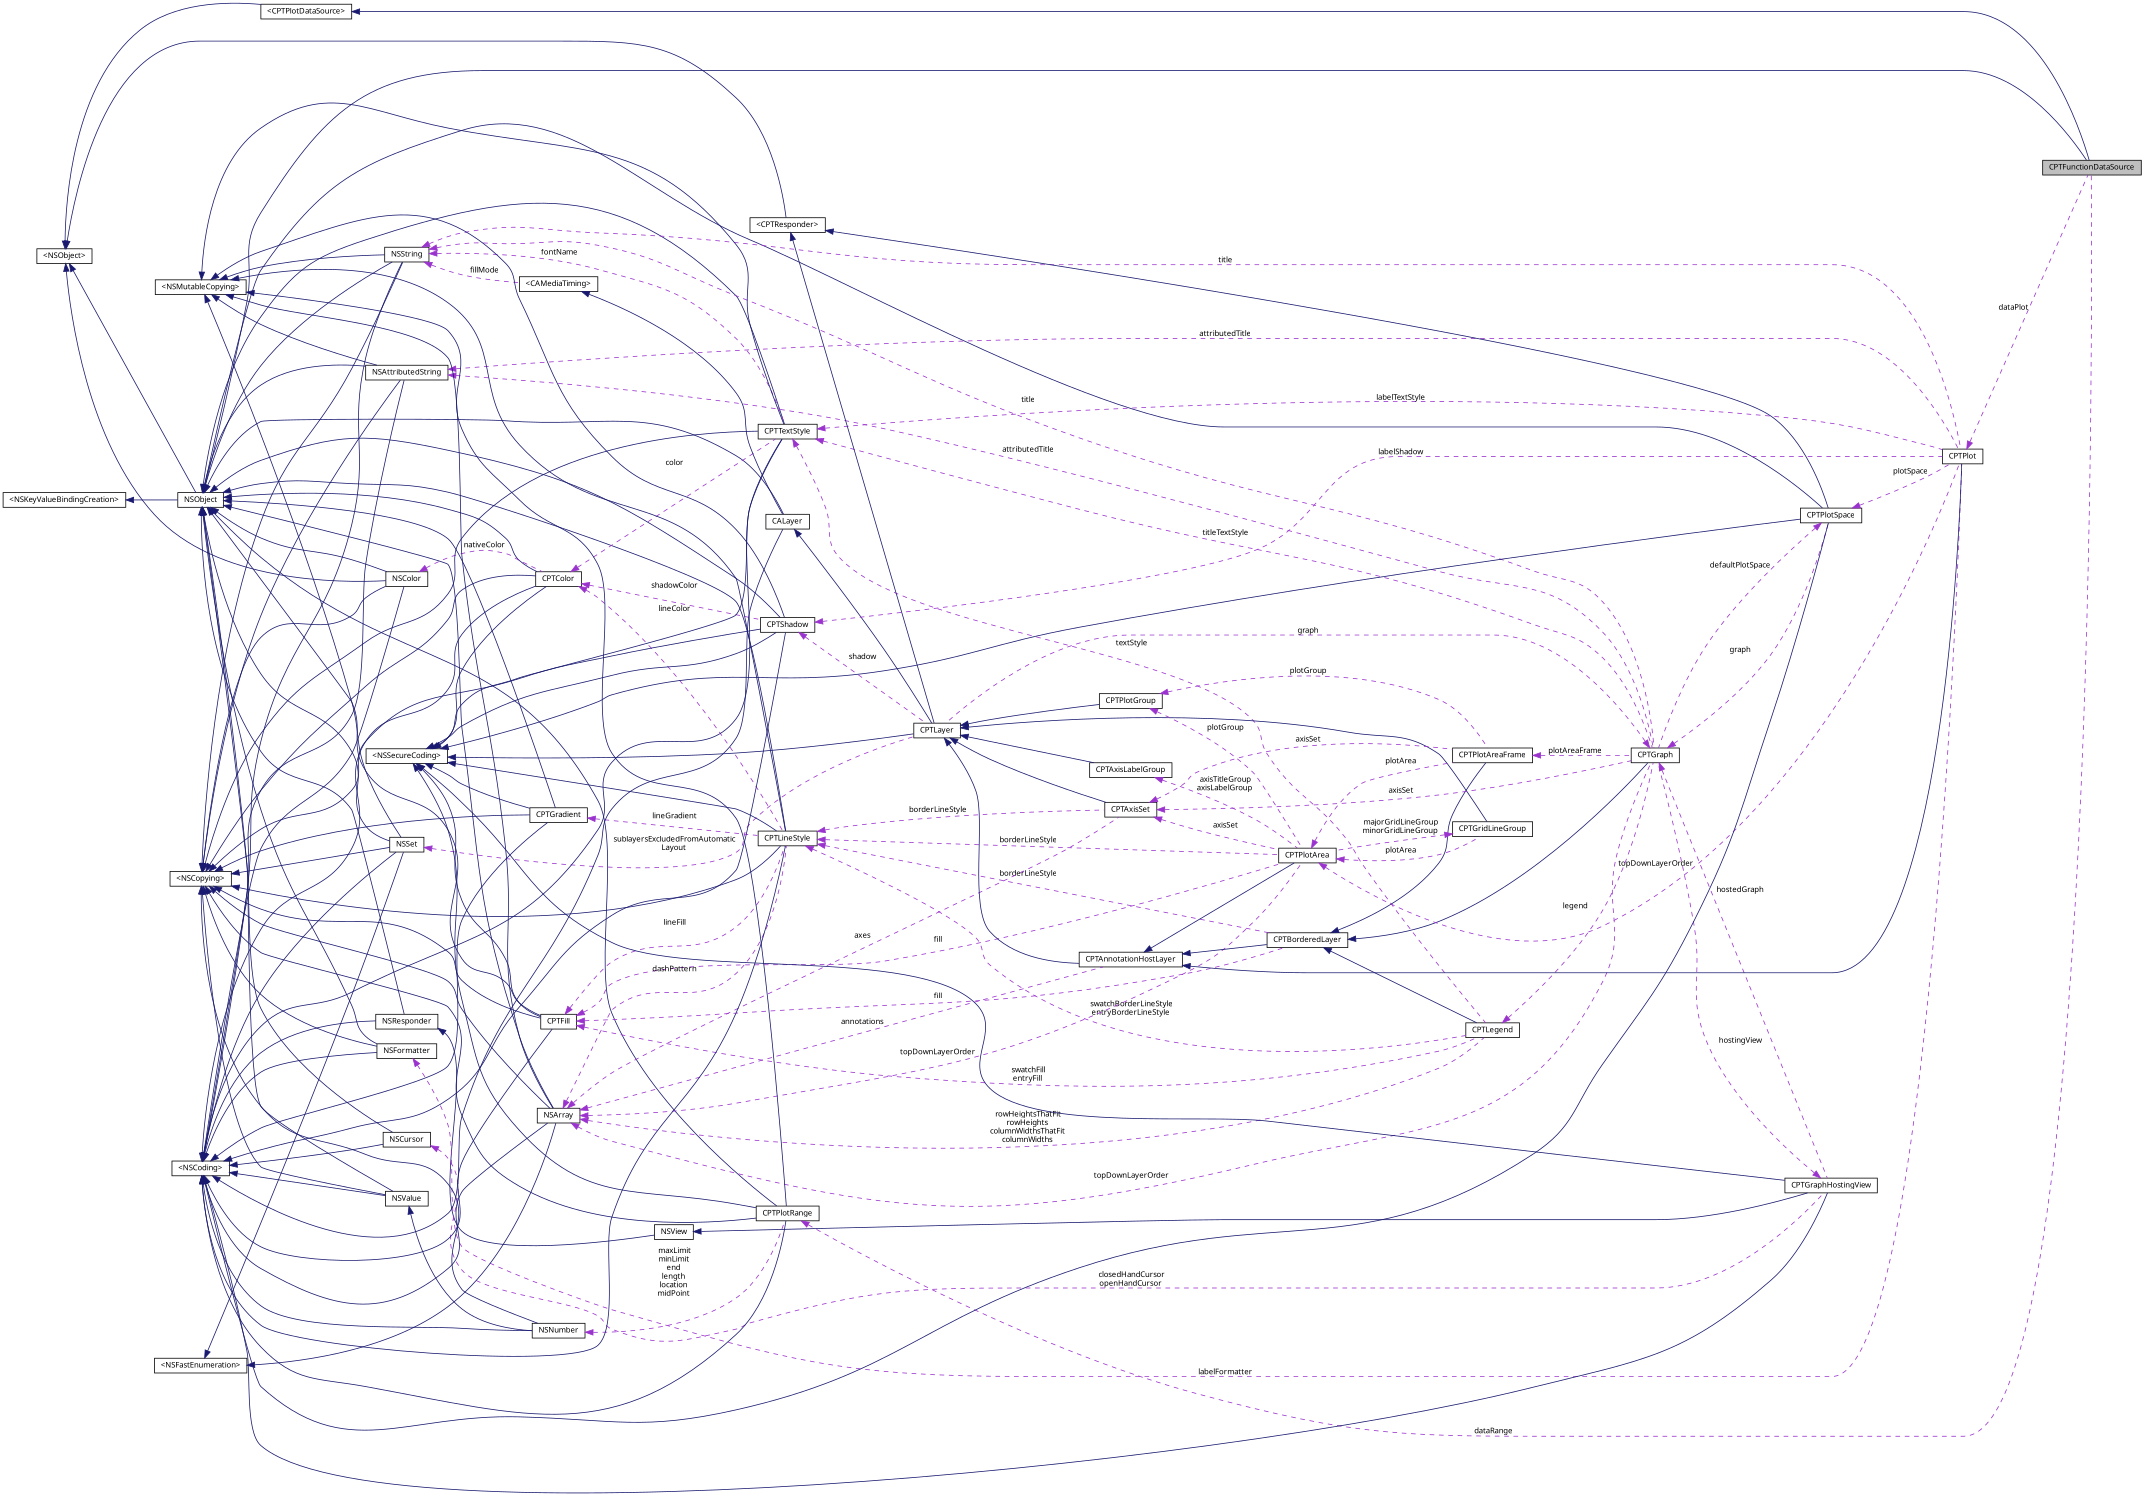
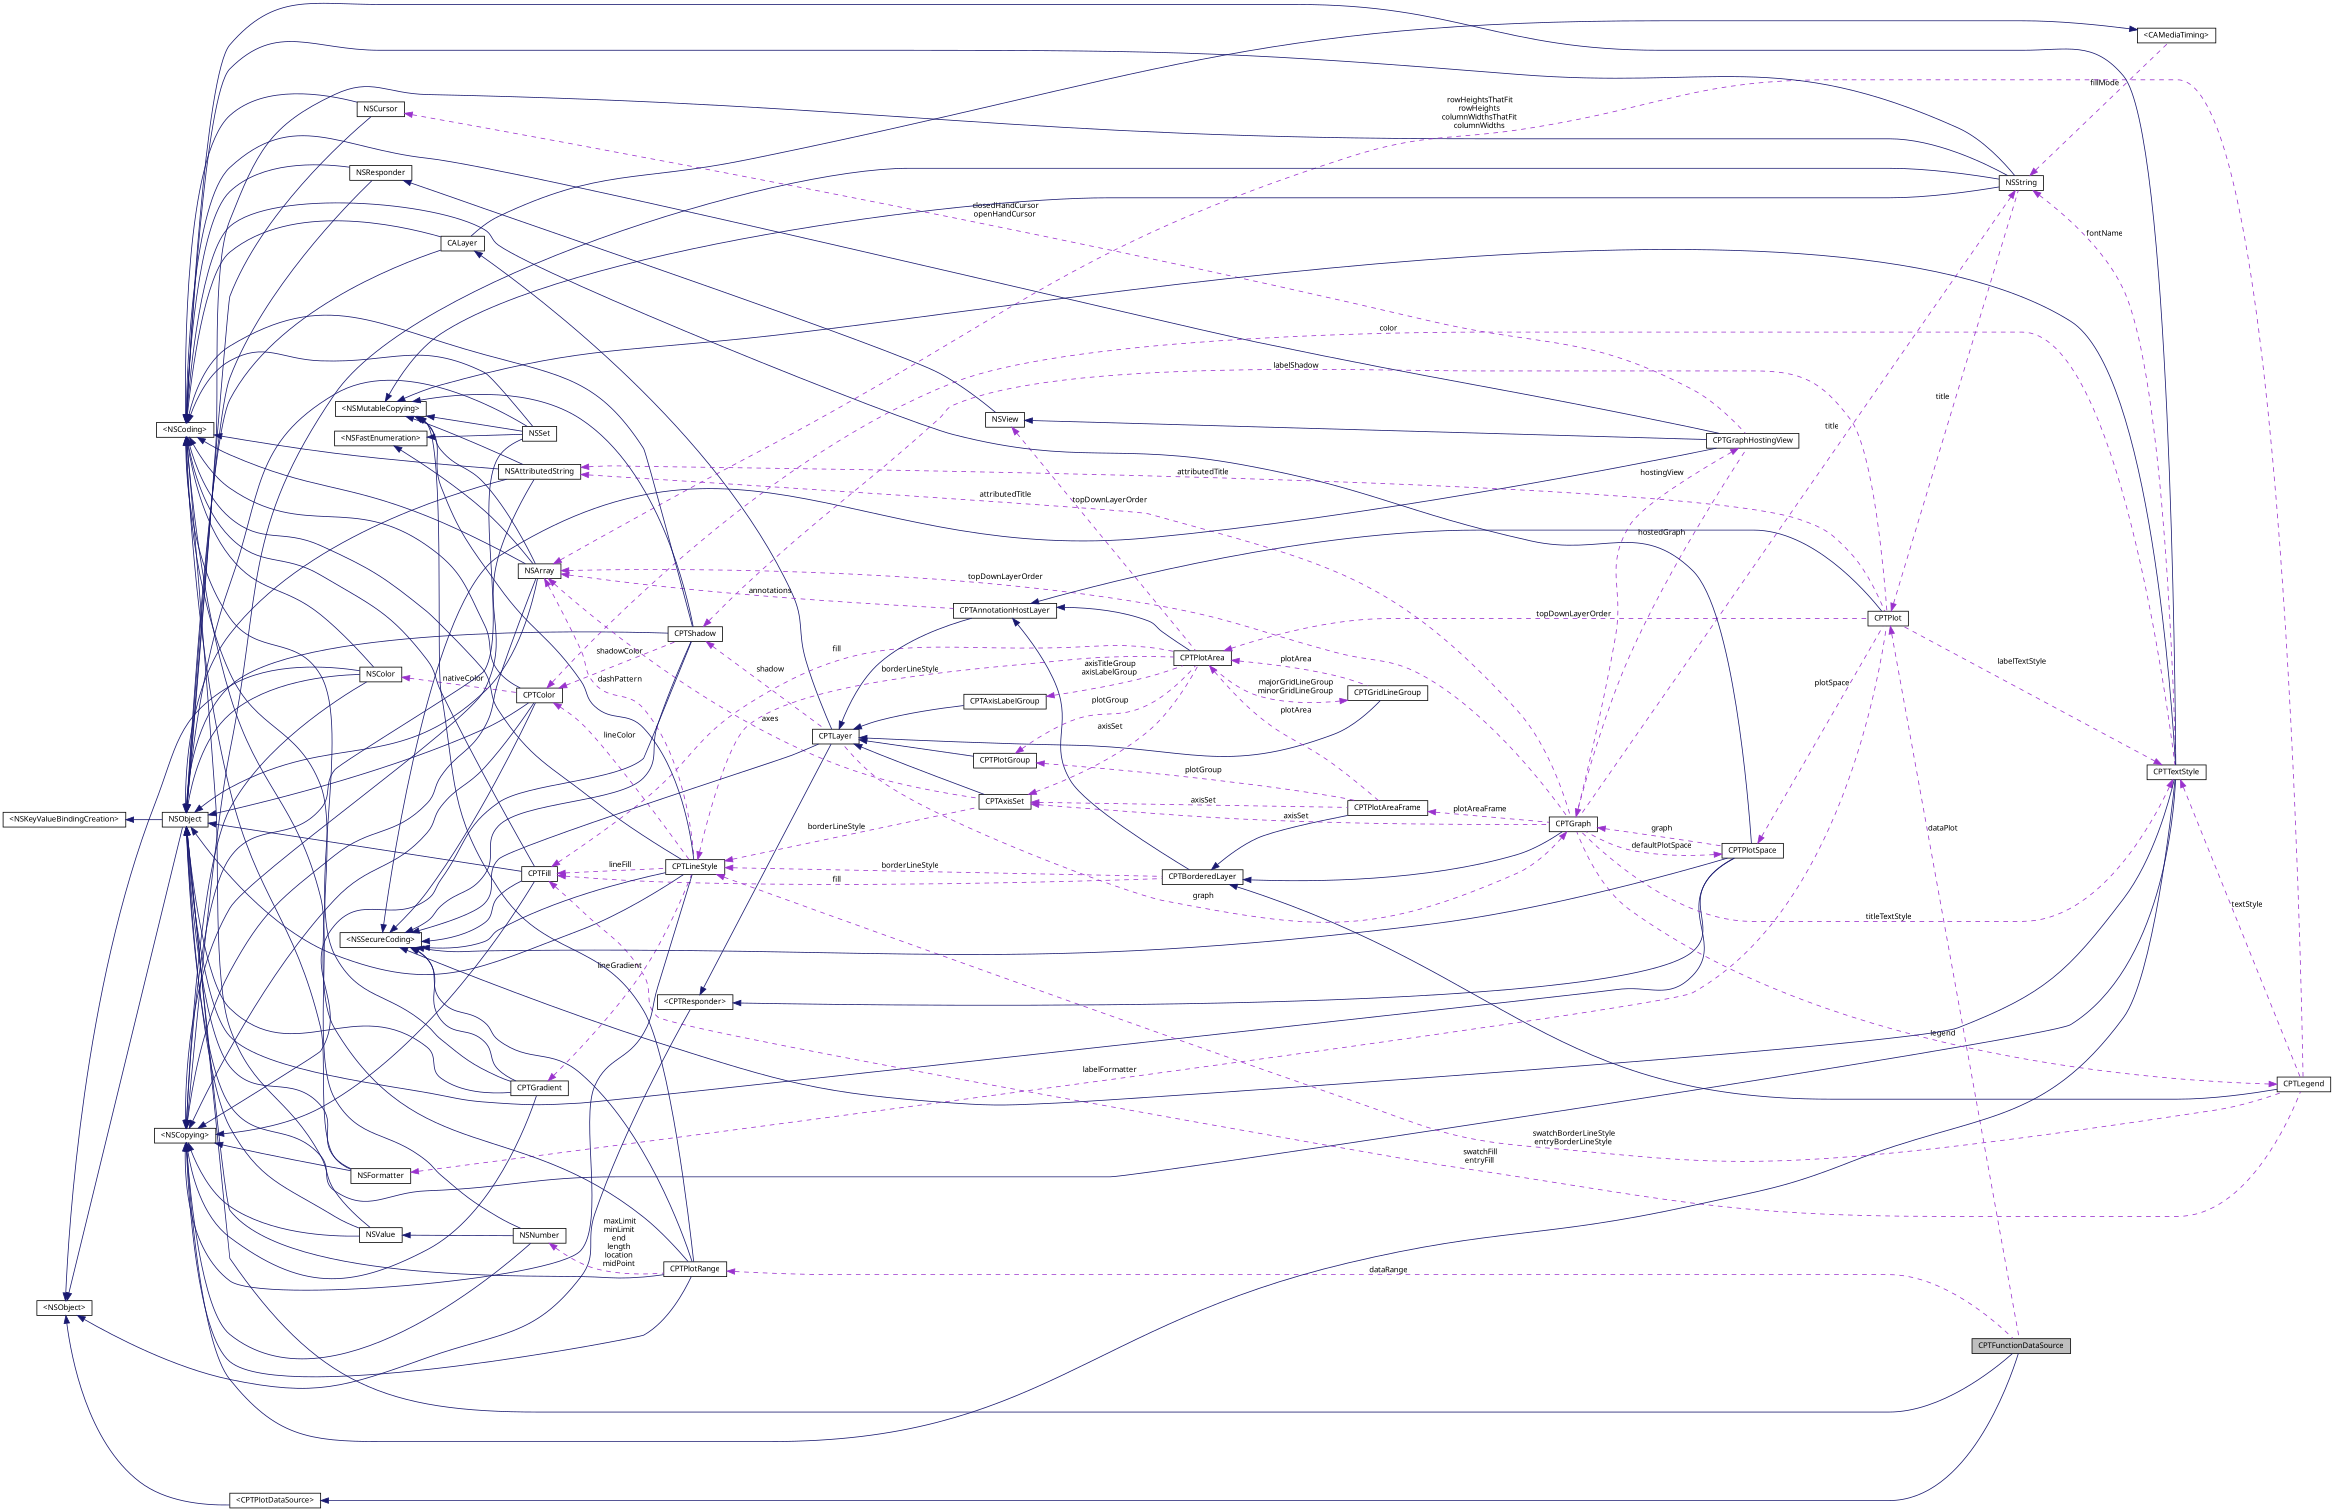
edge "CPTPlot" -> "NSString": reversed
edge "CPTLayer" -> "NSSet": removed, label "sublayersExcludedFromAutomatic Layout"
edge "CPTPlotArea" -> "NSArray": now "CPTPlotArea" -> "NSView"
